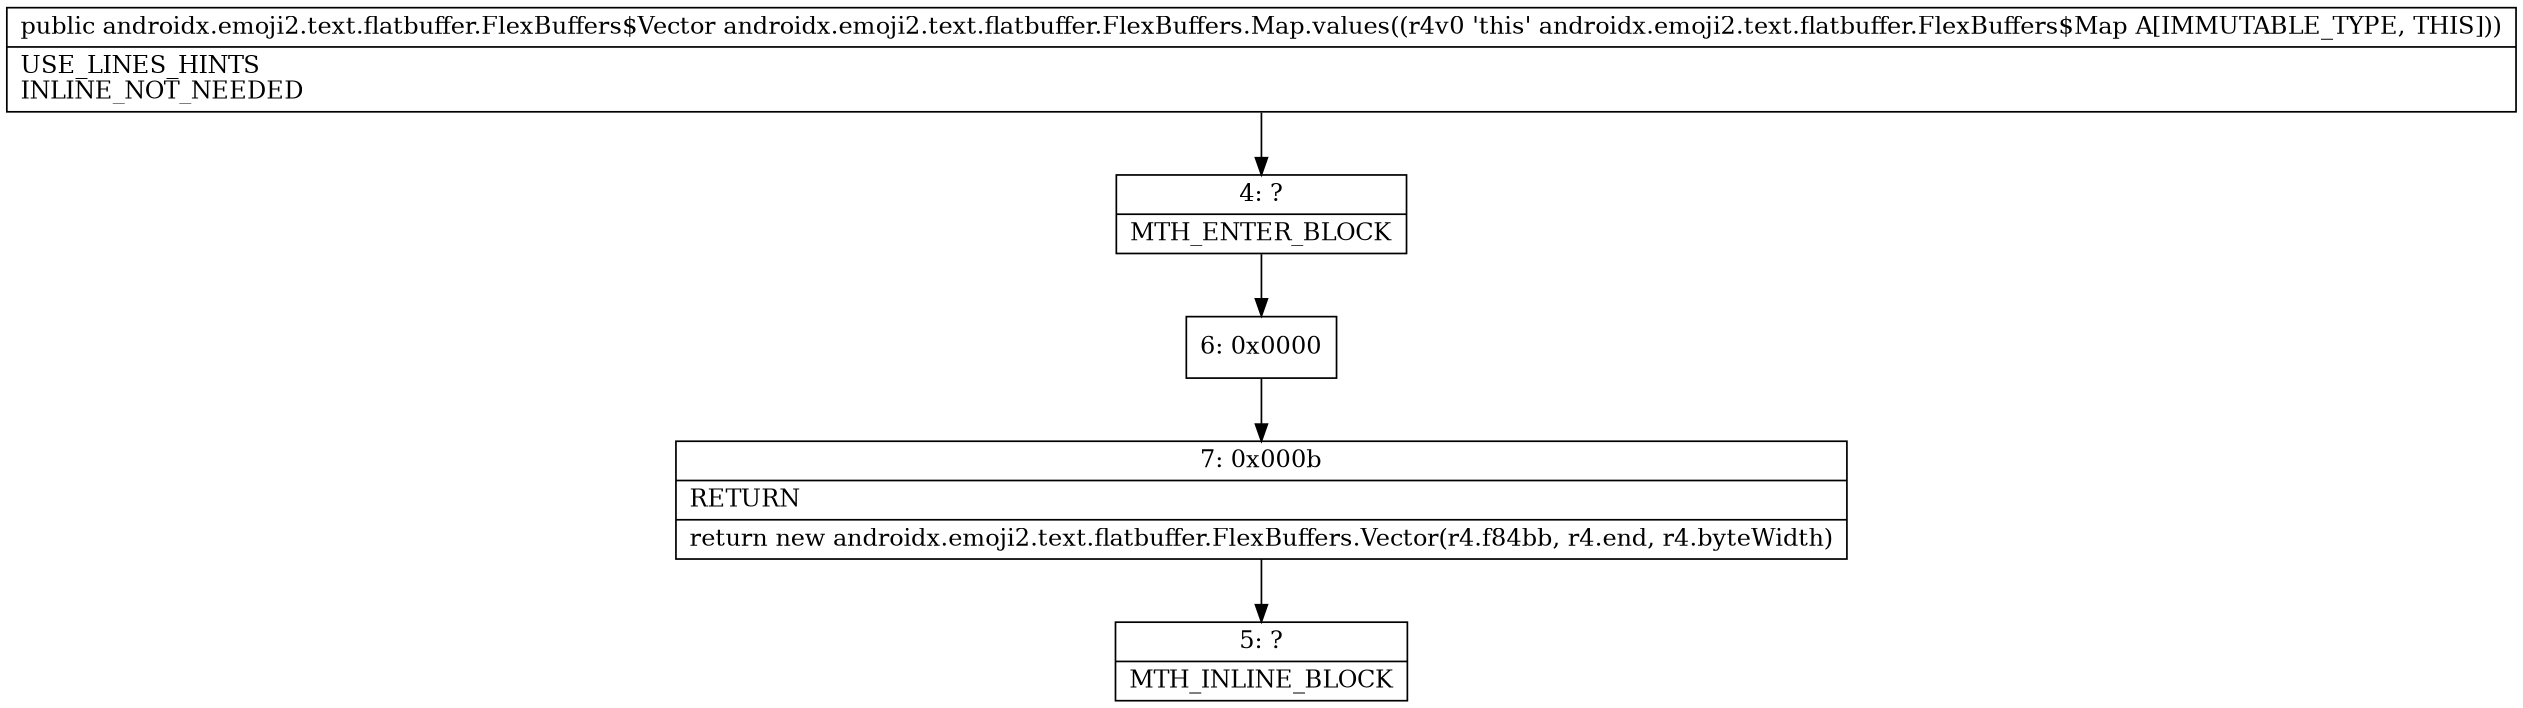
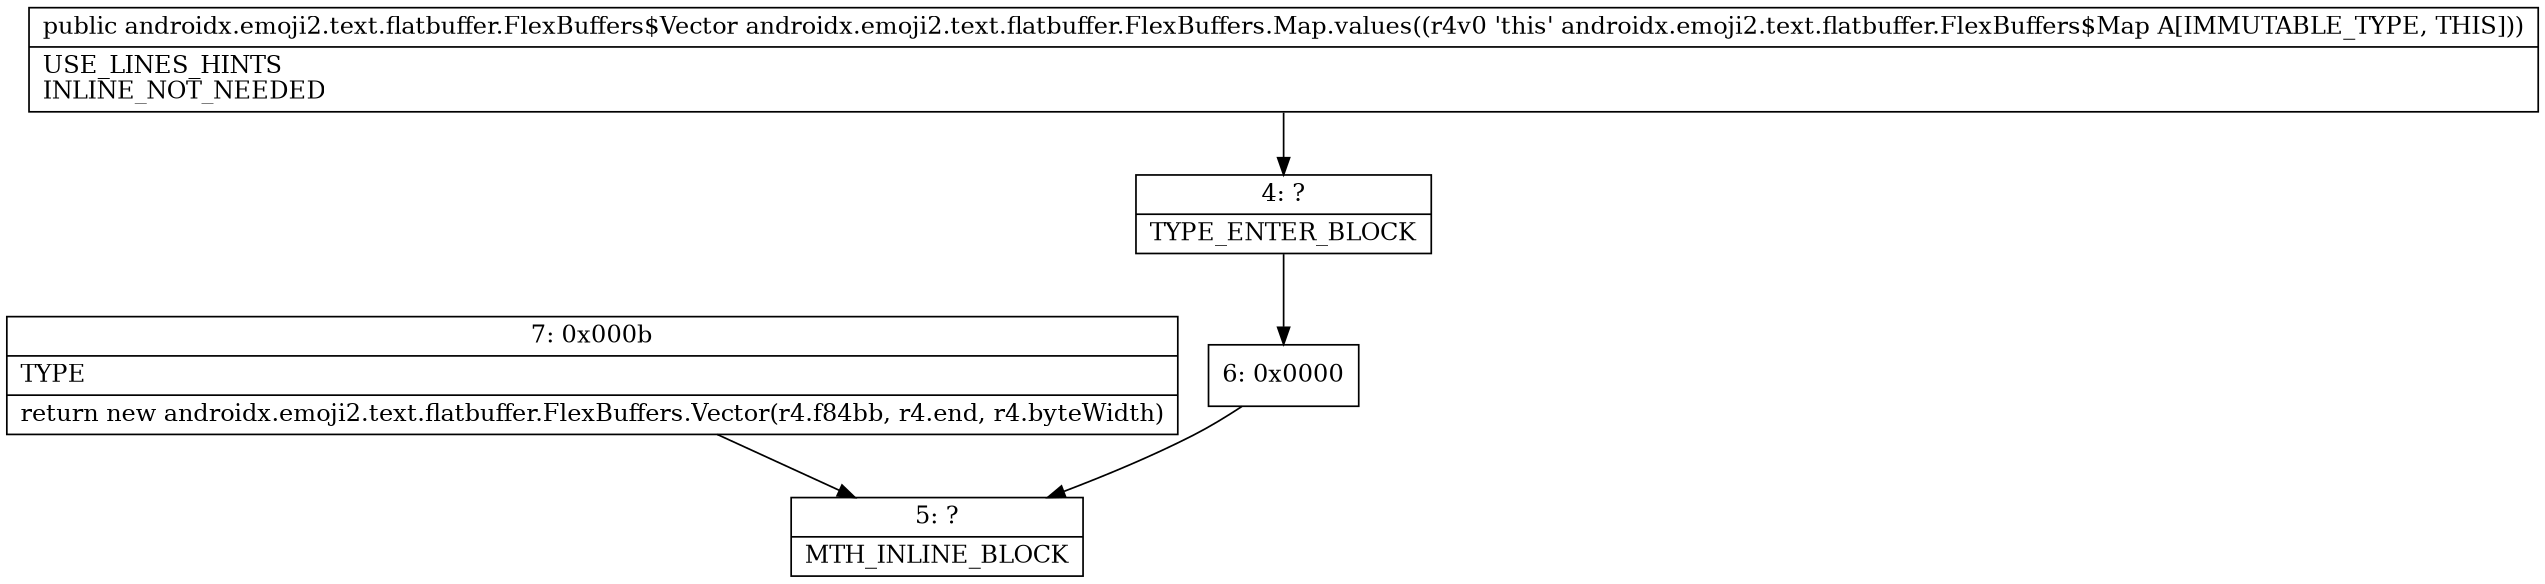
node "4: ?": text "MTH_ENTER_BLOCK" -> "TYPE_ENTER_BLOCK"
edge "6: 0x0000" -> "7: 0x000b": now "6: 0x0000" -> "5: ?"
node "7: 0x000b": text "RETURN" -> "TYPE"
